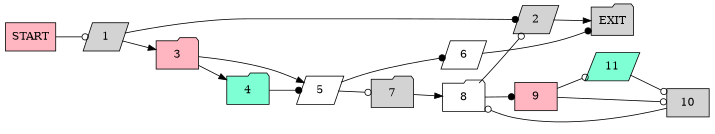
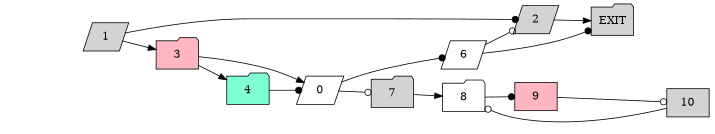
node "START": removed
edge "8" -> "2": now "6" -> "2"
node "11": removed
node "5": label "5" -> "0"
